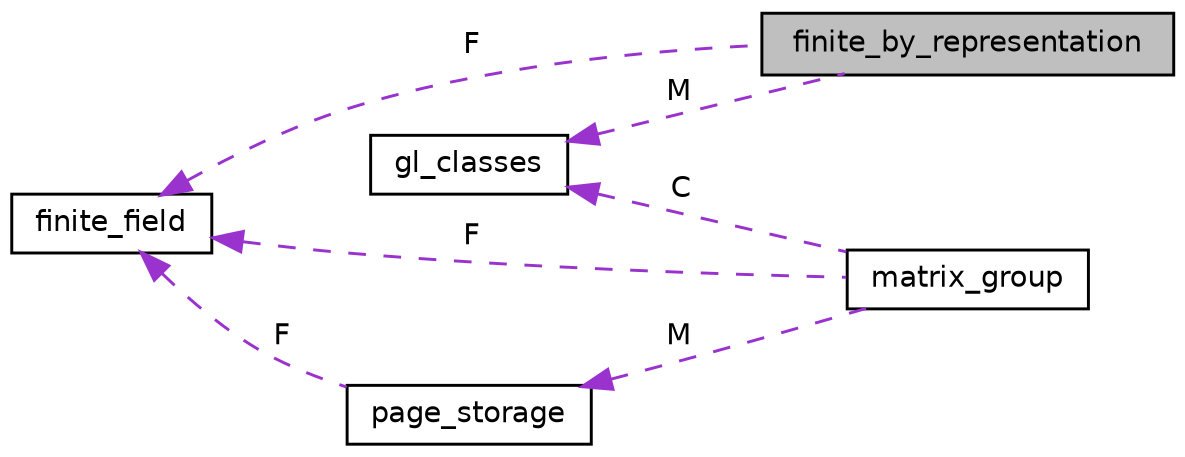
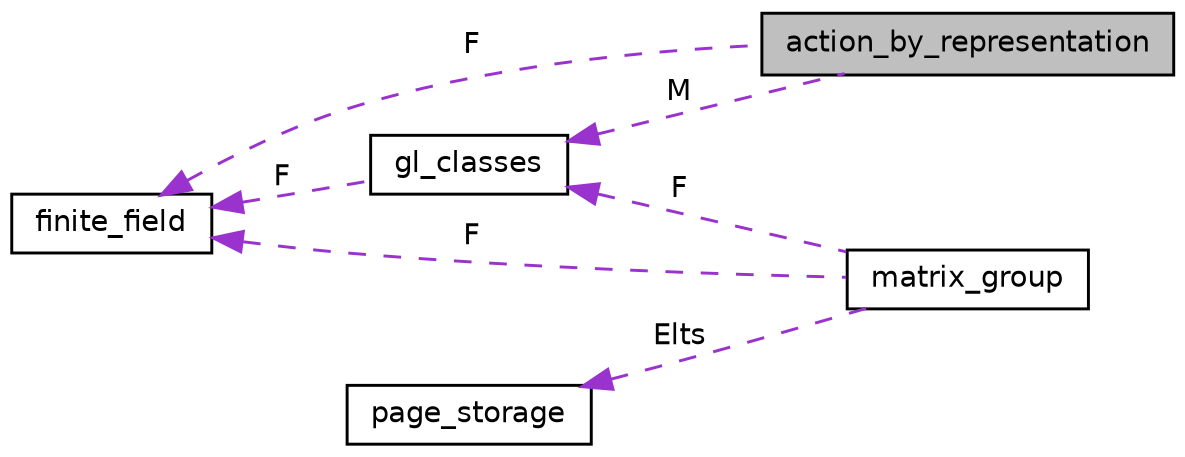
node "finite_by_representation": label "finite_by_representation" -> "action_by_representation"
edge "matrix_group" -> "gl_classes": label " C" -> " F"
edge "matrix_group" -> "page_storage": label " M" -> " Elts"
edge "page_storage" -> "finite_field": now "gl_classes" -> "finite_field"
